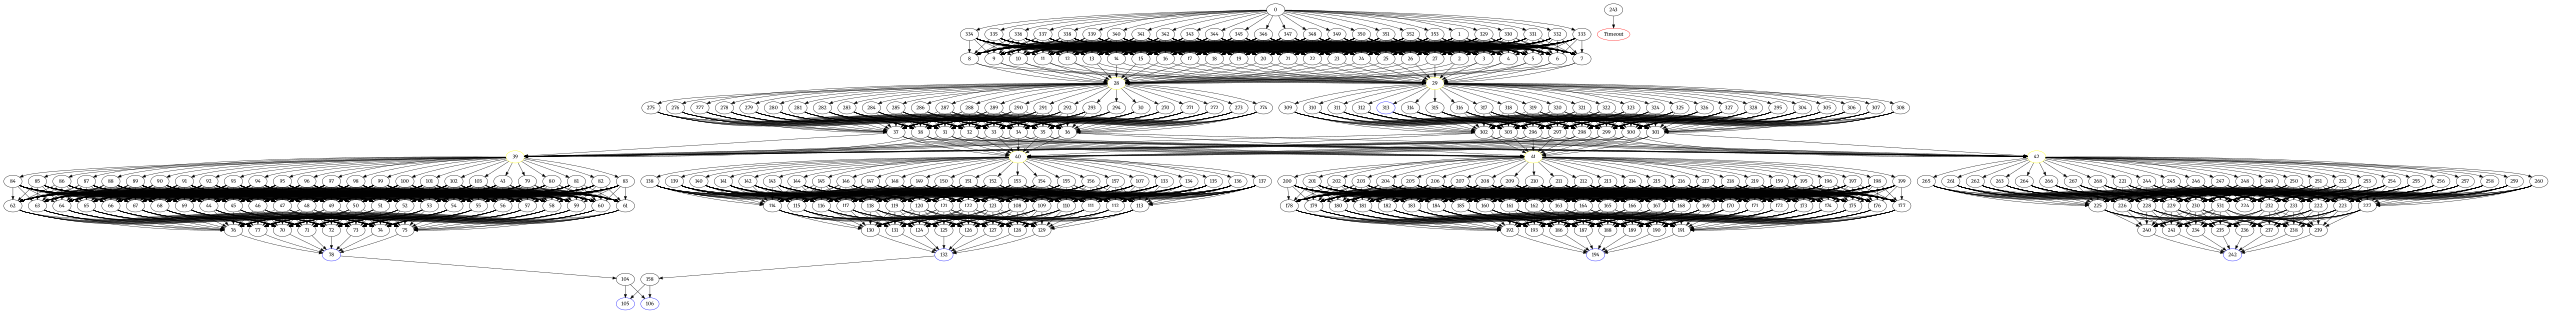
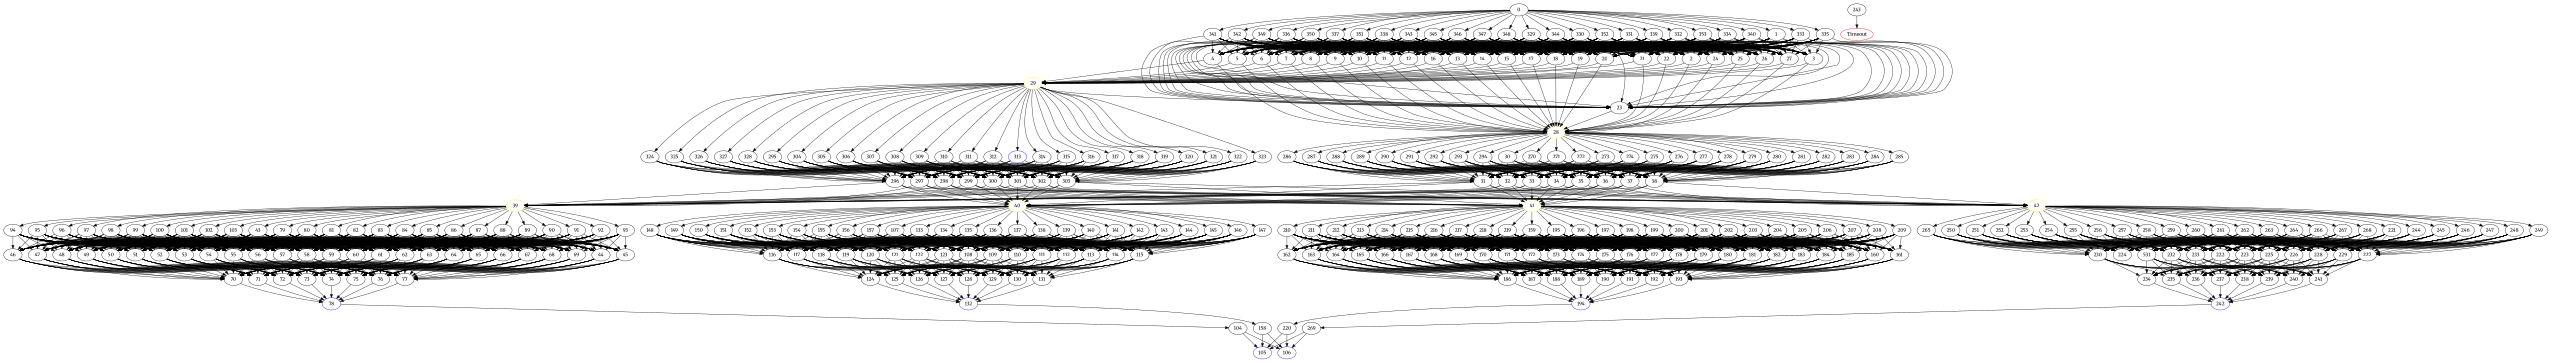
edge "23" -> "29": reversed
node "220": added
node "269": added
